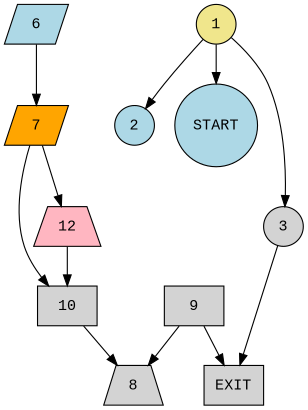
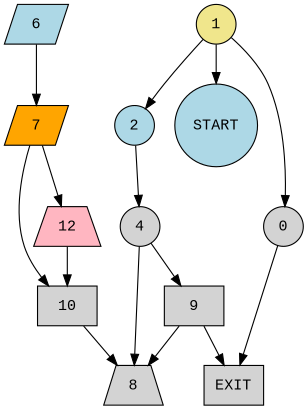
node "4": added
node "3": label "3" -> "0"
